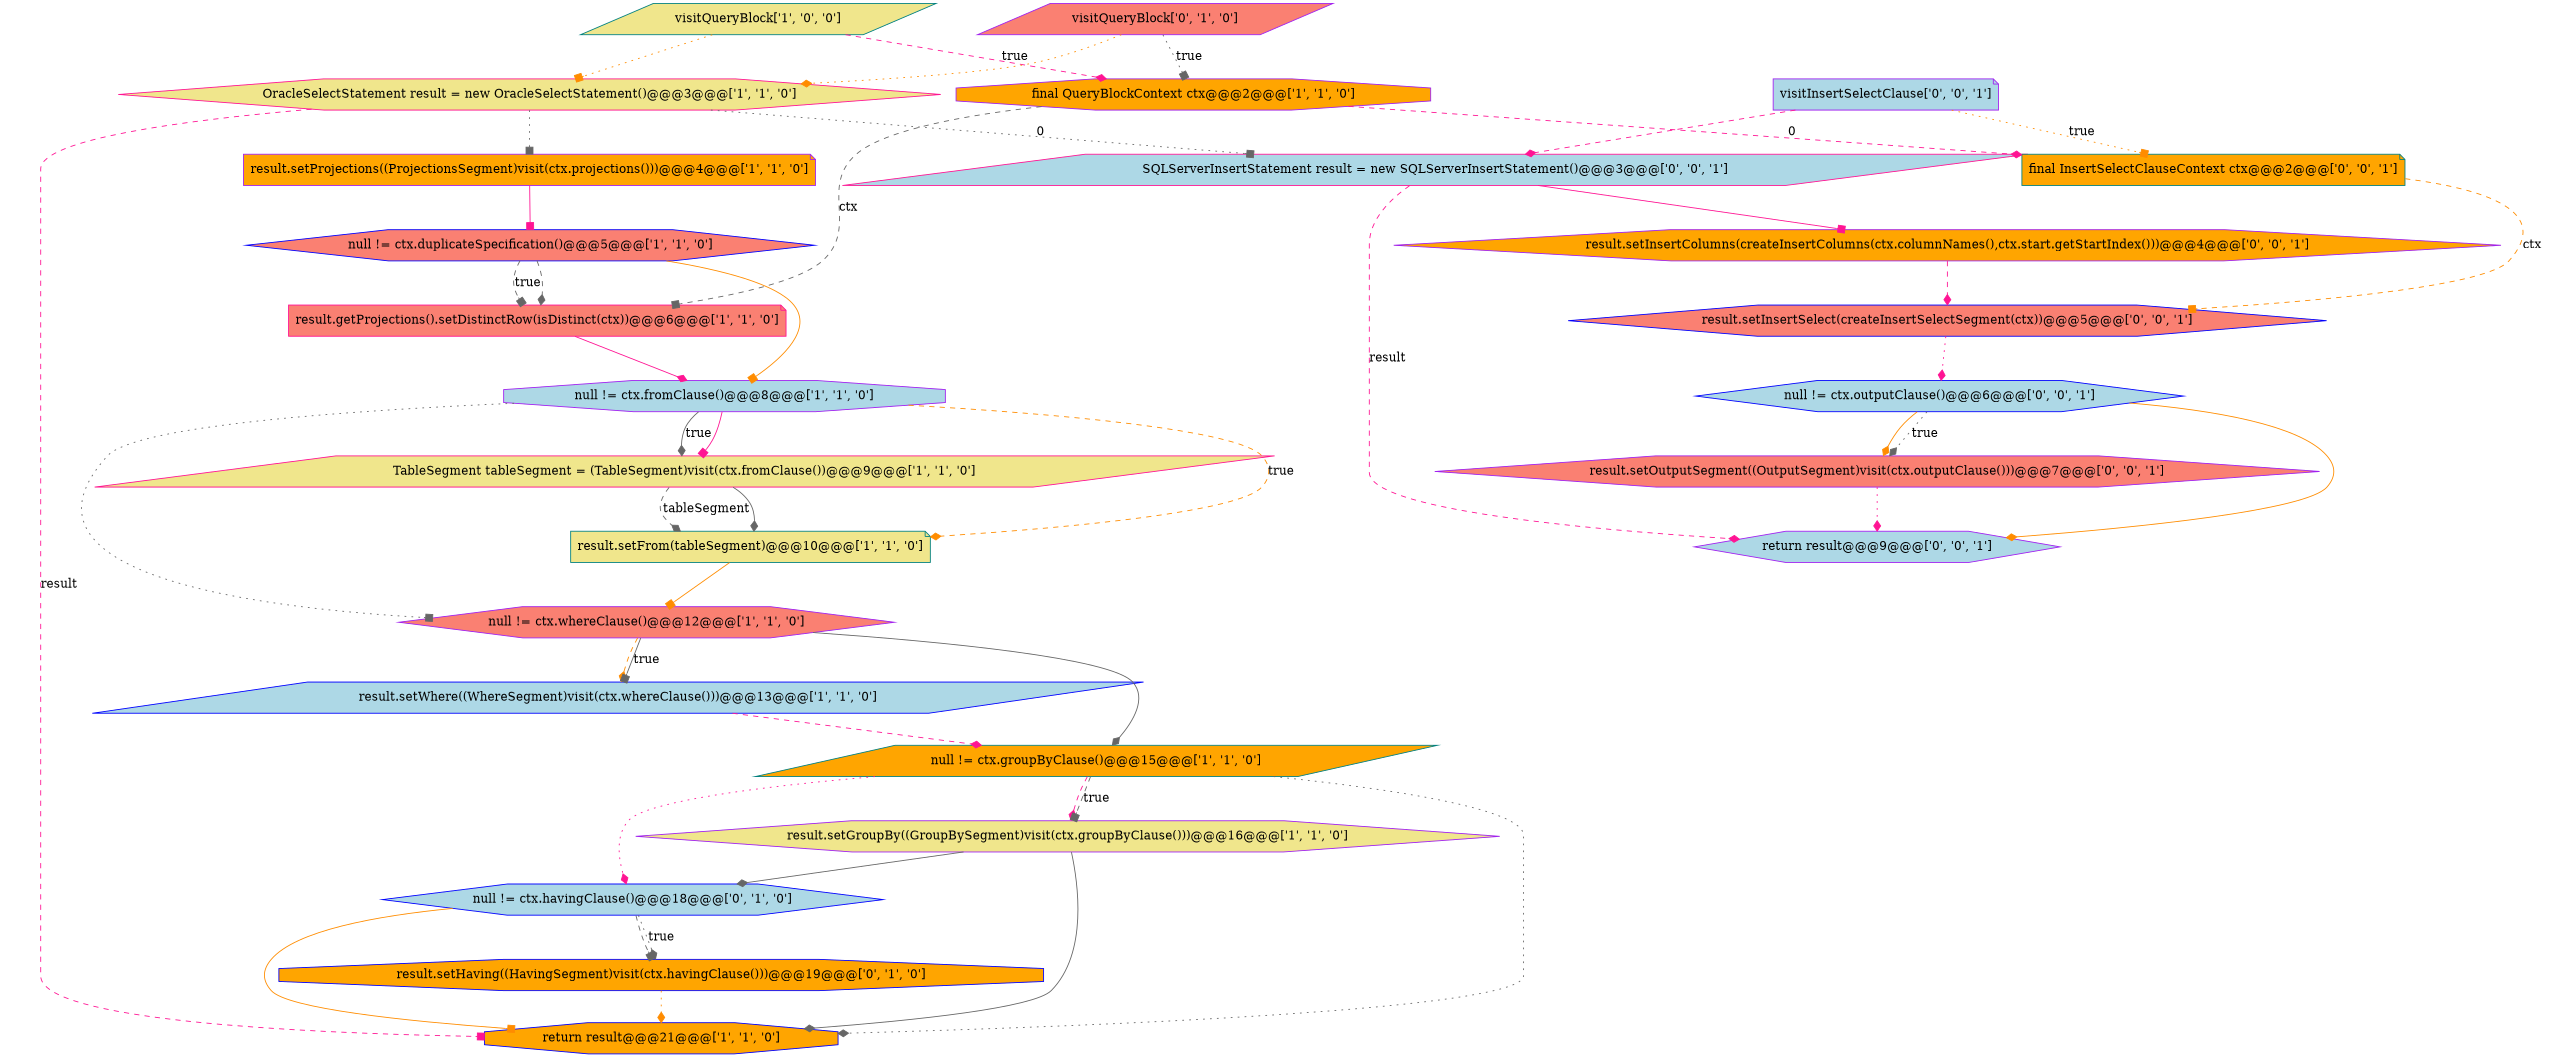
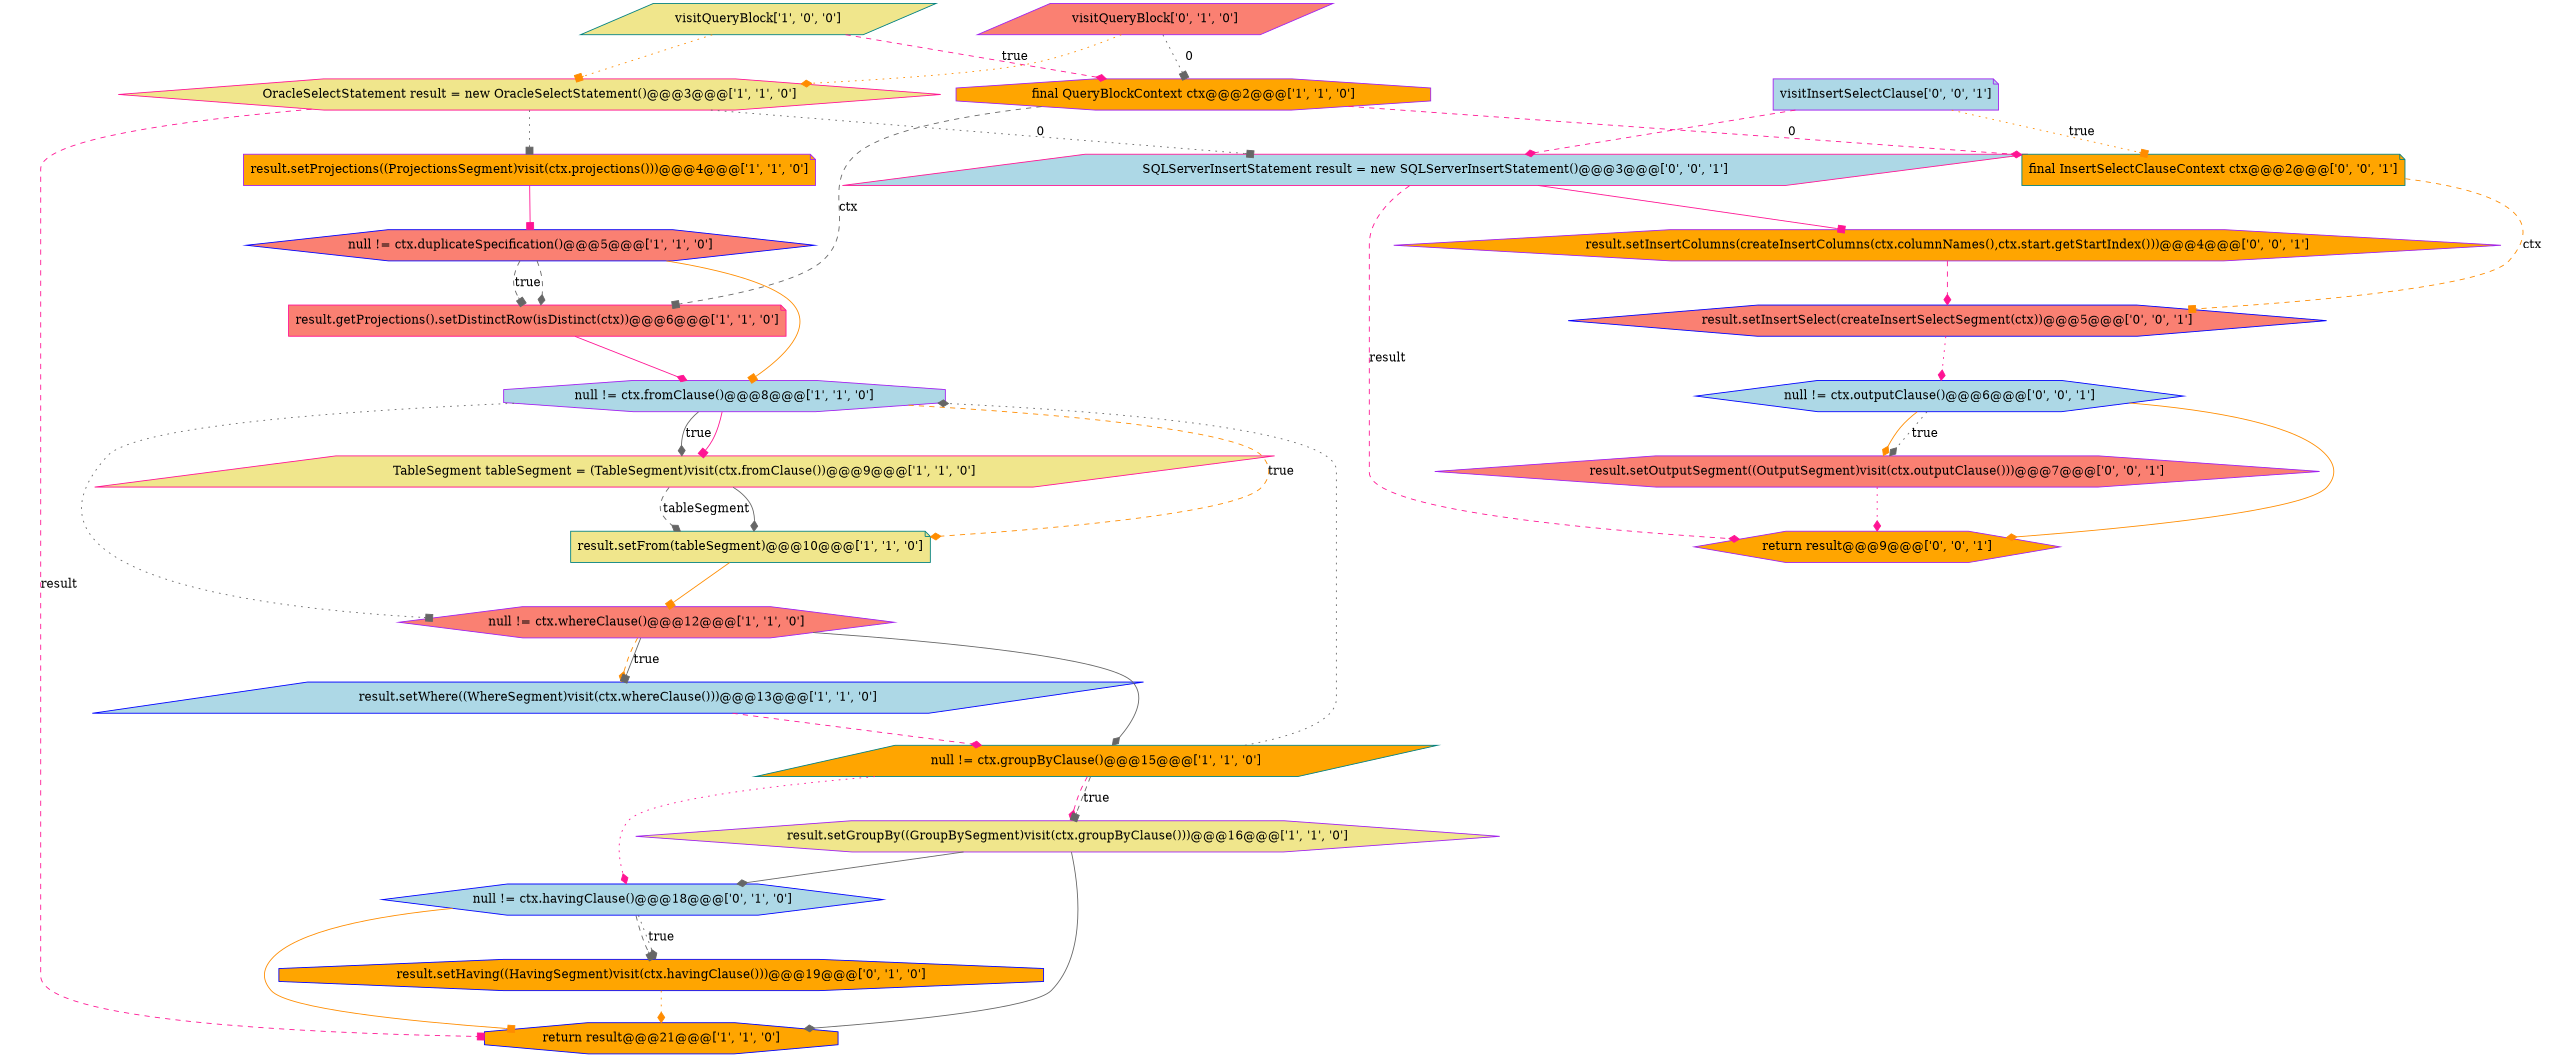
edge "visitQueryBlock['0', '1', '0']" -> "final QueryBlockContext ctx@@@2@@@['1', '1', '0']": label "true" -> "0"
node "return result@@@9@@@['0', '0', '1']": fillcolor lightblue -> orange
edge "null != ctx.groupByClause()@@@15@@@['1', '1', '0']" -> "return result@@@21@@@['1', '1', '0']": now "null != ctx.groupByClause()@@@15@@@['1', '1', '0']" -> "null != ctx.fromClause()@@@8@@@['1', '1', '0']"
